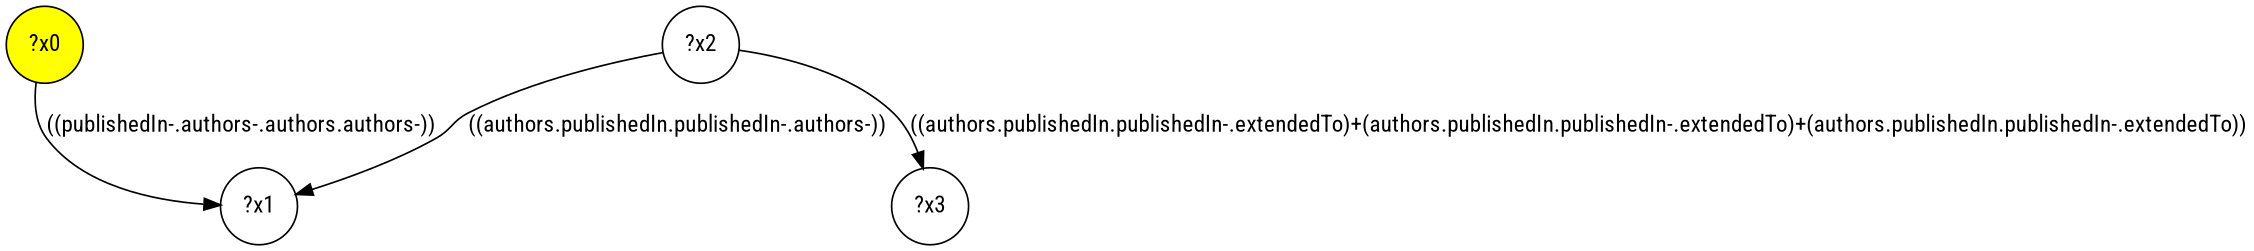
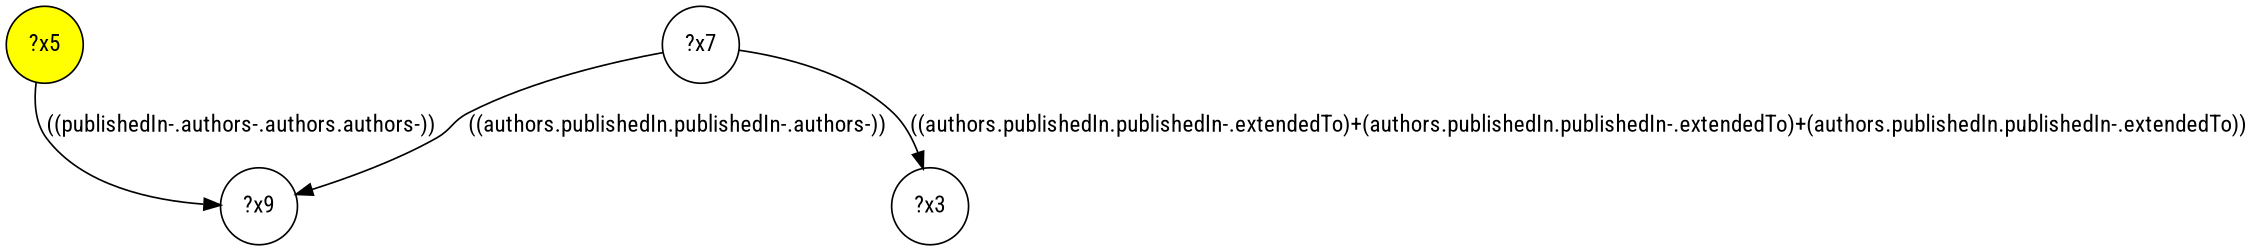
node "?x0": label "?x0" -> "?x5"
node "?x2": label "?x2" -> "?x7"
node "?x1": label "?x1" -> "?x9"
